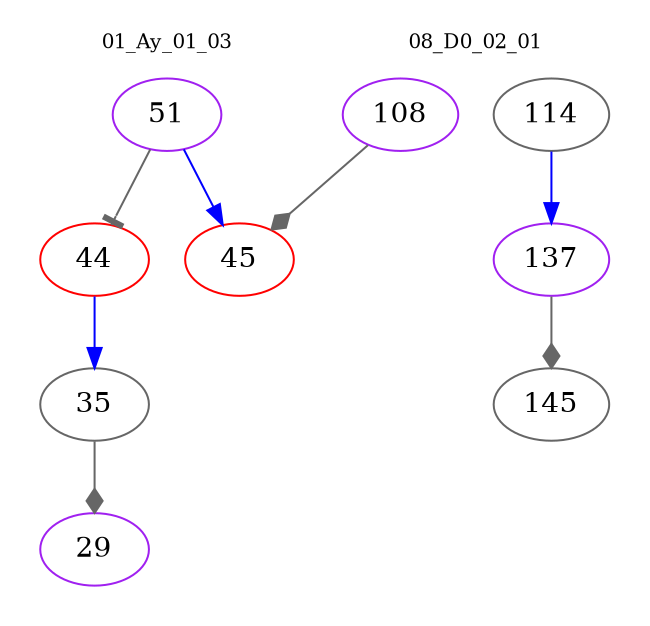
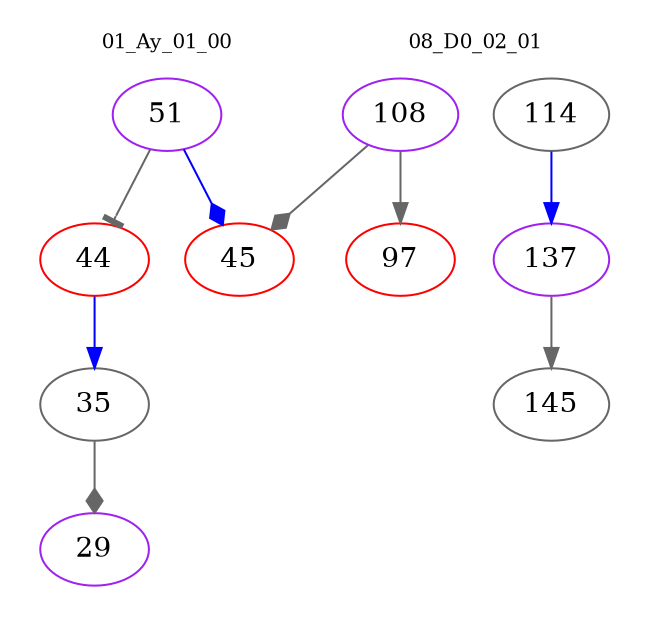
cluster "01_Ay_01_03": label "01_Ay_01_03" -> "01_Ay_01_00"
edge "51" -> "45": arrowhead normal -> diamond
node "97": added
edge "137" -> "145": arrowhead diamond -> normal
